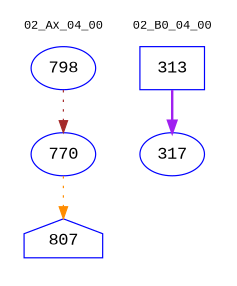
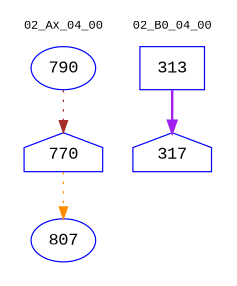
node "798": label "798" -> "790"
node "770": shape ellipse -> house
node "317": shape ellipse -> house
node "807": shape house -> ellipse
